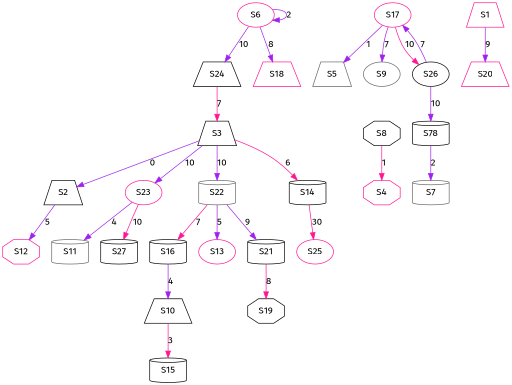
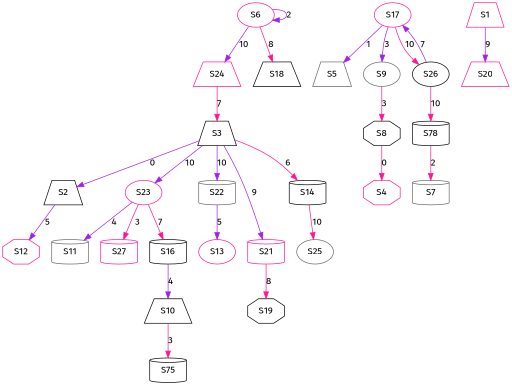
edge "S6" -> "S18": color purple -> deeppink
edge "S17" -> "S9": label "7" -> "3"
node "S24": color black -> deeppink
node "S18": color deeppink -> black
edge "S9" -> "S8": added, label "3"
edge "S26" -> "S78": color purple -> deeppink
edge "S78" -> "S7": color purple -> deeppink
edge "S8" -> "S4": label "1" -> "0"
edge "S22" -> "S16": now "S23" -> "S16"
edge "S22" -> "S21": now "S3" -> "S21"
edge "S23" -> "S27": label "10" -> "3"
edge "S14" -> "S25": label "30" -> "10"
node "S27": color black -> deeppink
node "S21": color black -> deeppink
node "S25": color deeppink -> gray40
node "S15": label "S15" -> "S75"
